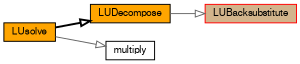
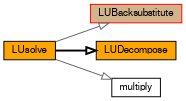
edge "LUDecompose" -> "LUBacksubstitute": now "LUsolve" -> "LUBacksubstitute"
